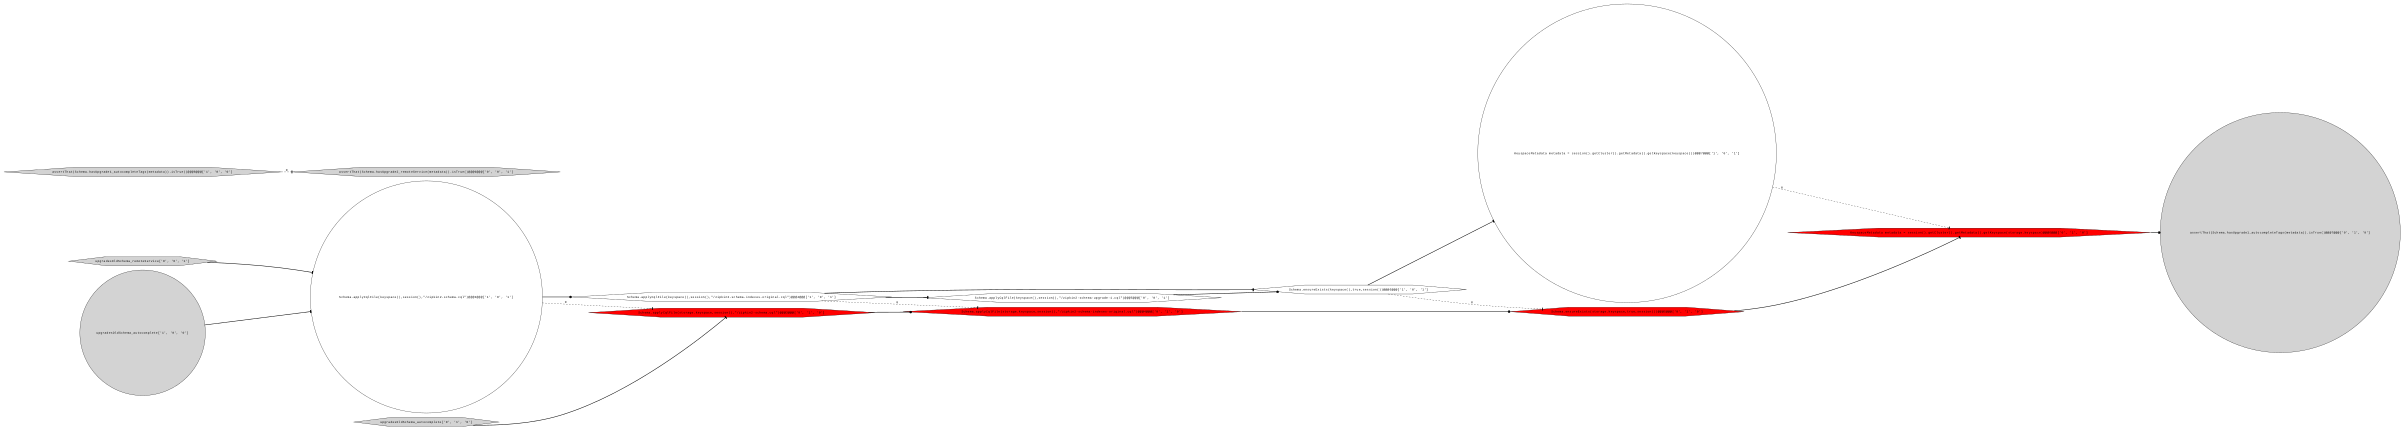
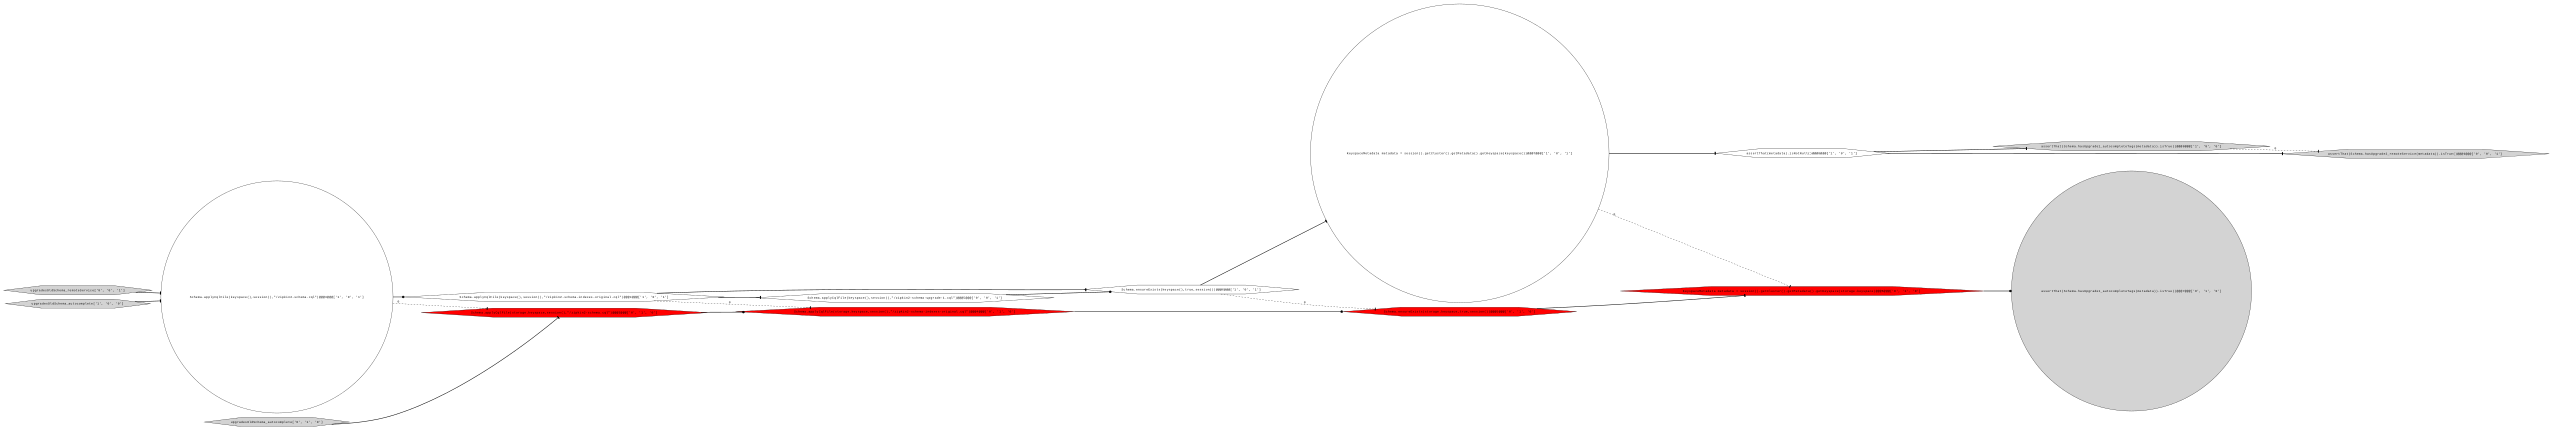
node "assertThat(metadata).isNotNull()@@@8@@@['1', '0', '1']": added
node "upgradesOldSchema_autocomplete['1', '0', '0']": shape circle -> hexagon
